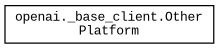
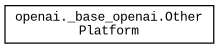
node "openai._base_client.Other Platform": label "openai._base_client.Other Platform" -> "openai._base_openai.Other Platform"
